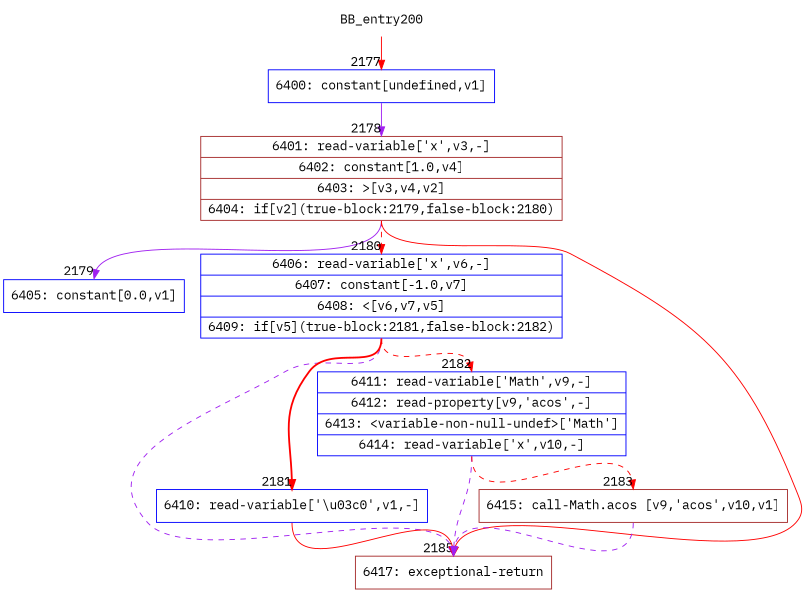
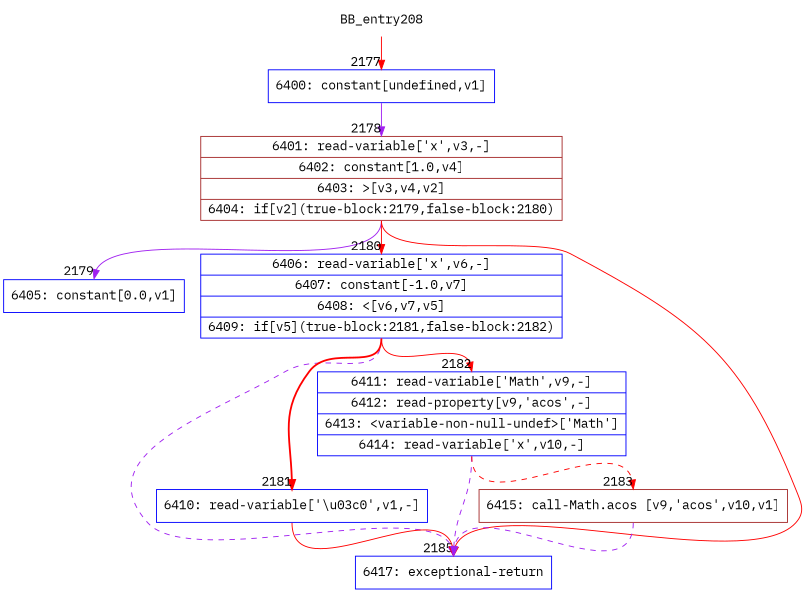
node "BB_entry200": label "BB_entry200" -> "BB_entry208"
edge "6401: read-variable['x',v3,-]" -> "6406: read-variable['x',v6,-]": style dashed -> solid
edge "6406: read-variable['x',v6,-]" -> "6411: read-variable['Math',v9,-]": style dashed -> solid
node "6417: exceptional-return": color brown -> blue
